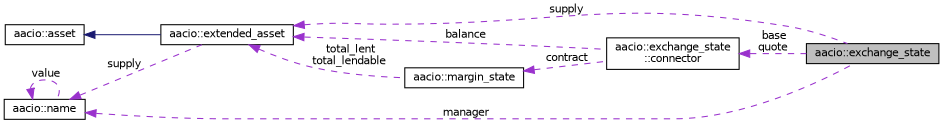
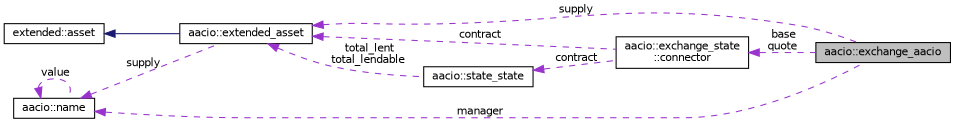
node "aacio::asset": label "aacio::asset" -> "extended::asset"
edge "aacio::exchange_state ::connector" -> "aacio::extended_asset": label " balance" -> " contract"
node "aacio::exchange_state": label "aacio::exchange_state" -> "aacio::exchange_aacio"
node "aacio::margin_state": label "aacio::margin_state" -> "aacio::state_state"
